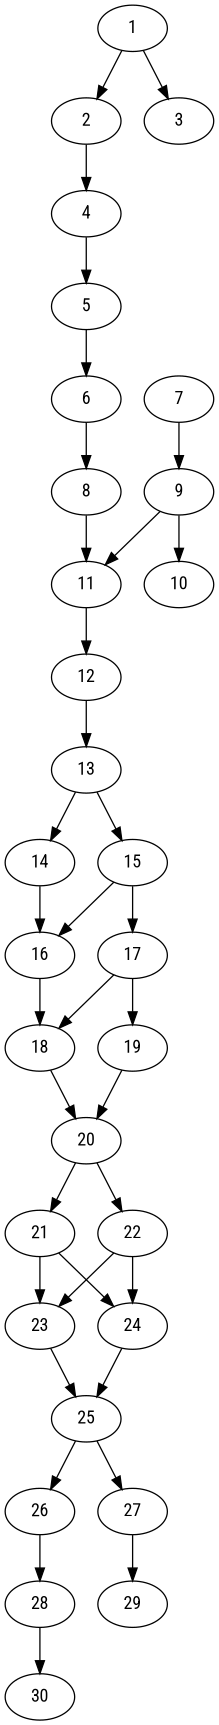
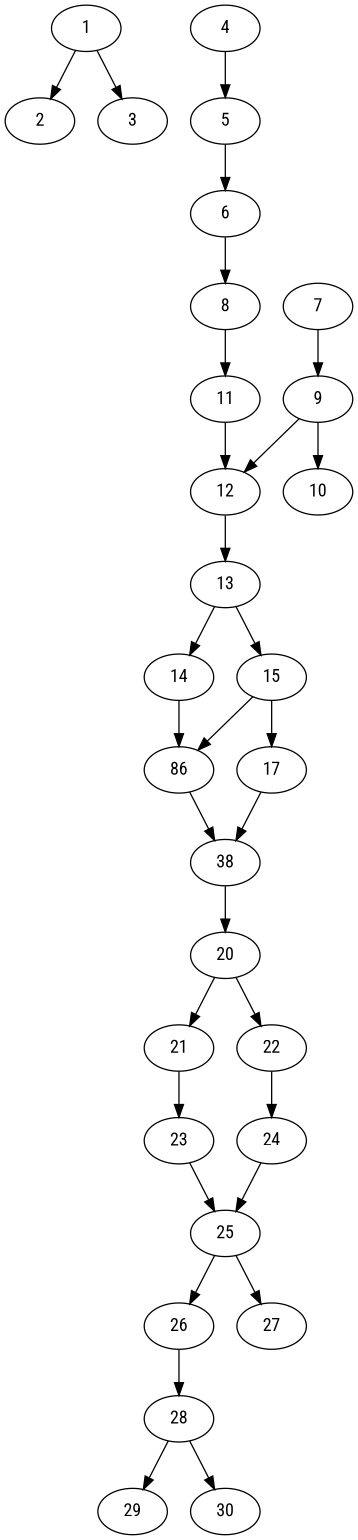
edge "2" -> "4": removed
edge "9" -> "11": now "9" -> "12"
node "16": label "16" -> "86"
node "18": label "18" -> "38"
node "19": removed
edge "21" -> "24": removed
edge "22" -> "23": removed
edge "27" -> "29": now "28" -> "29"
